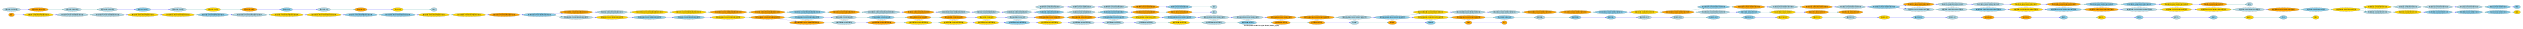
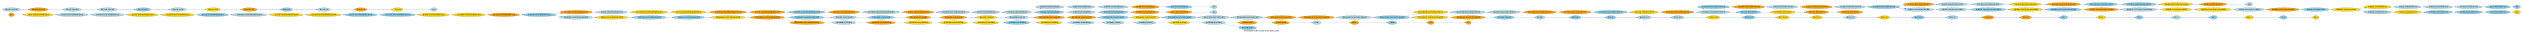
node "61 | 3 8 9 : 0 1 2": fillcolor skyblue -> gold
edge "154 | 3 66 68 : 30 31 37" -> "5 | 3 66 67 68 : 30 31 37": now "6 | 3 65 66 68 : 30 31 32 33 37" -> "5 | 3 66 67 68 : 30 31 37"
